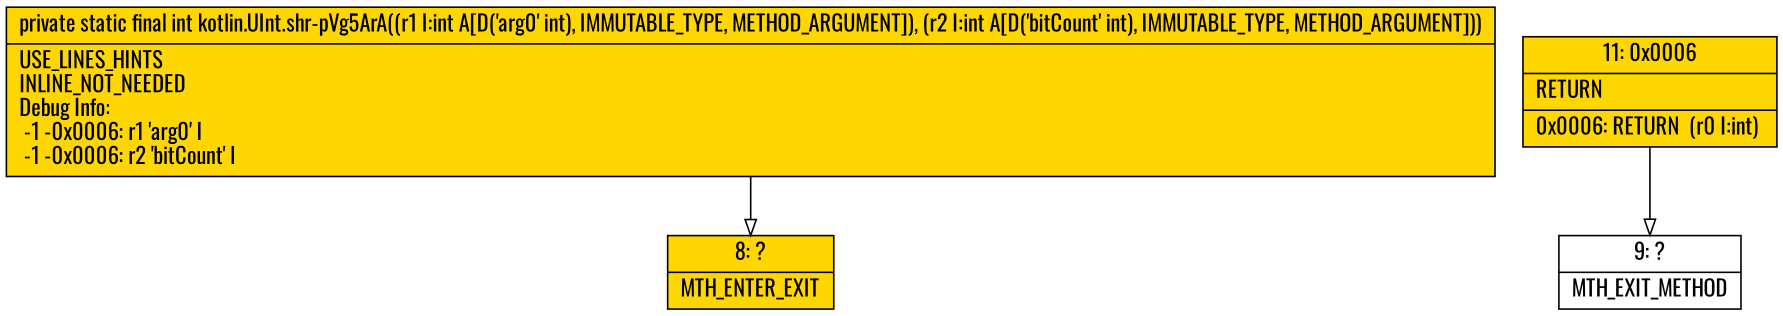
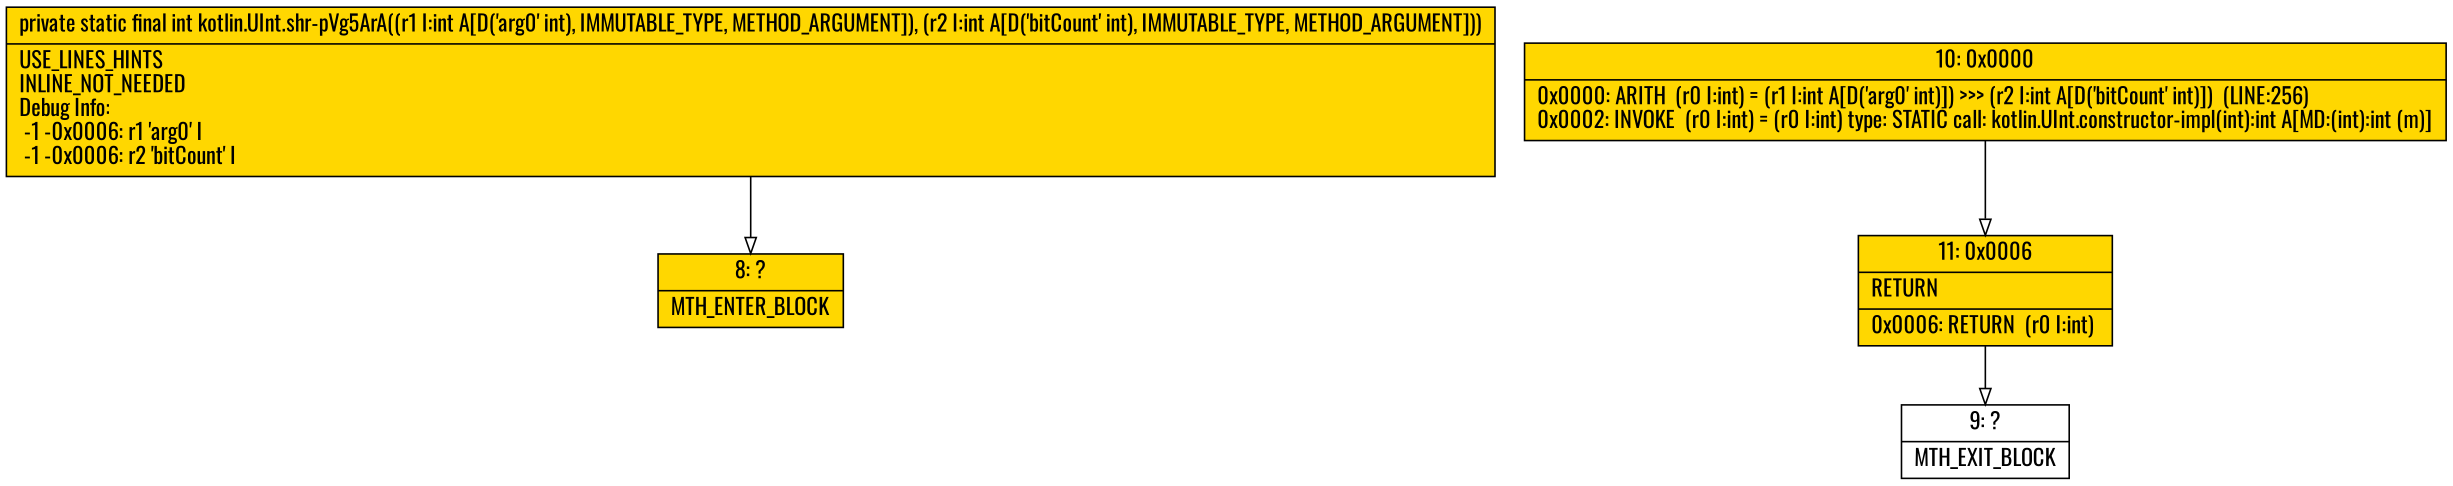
node "10: 0x0000": added
node "8: ?": text "MTH_ENTER_EXIT" -> "MTH_ENTER_BLOCK"
node "9: ?": text "MTH_EXIT_METHOD" -> "MTH_EXIT_BLOCK"
